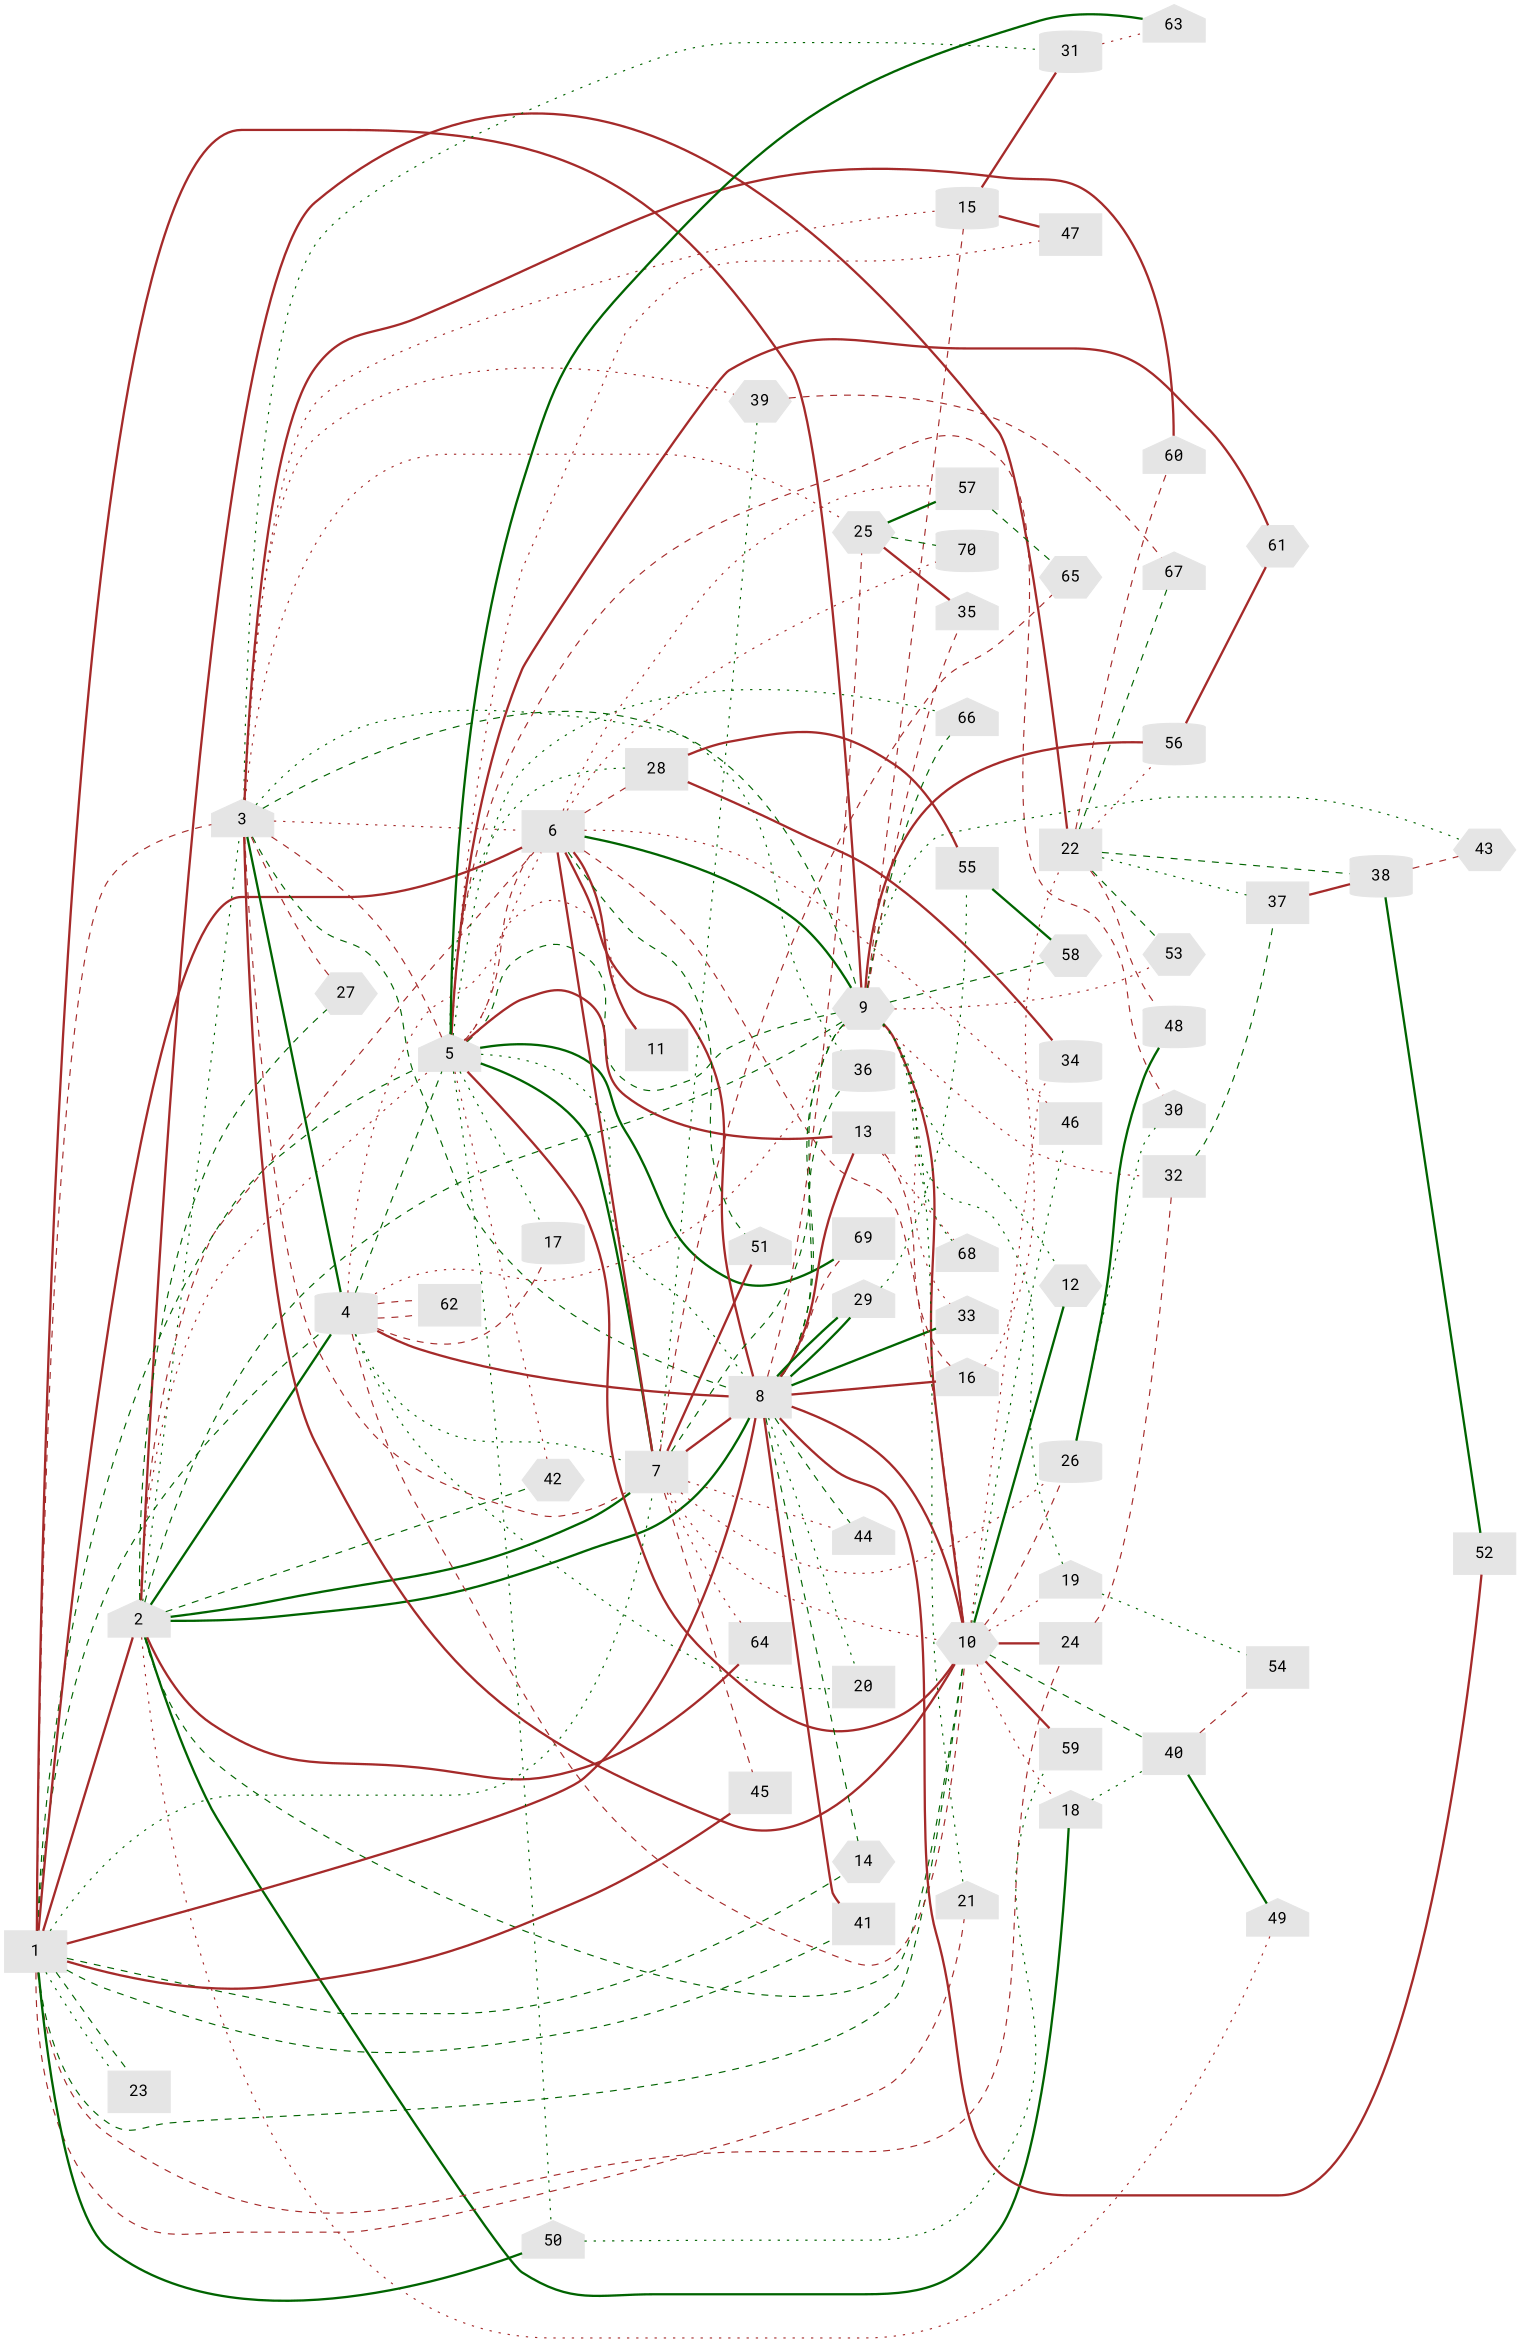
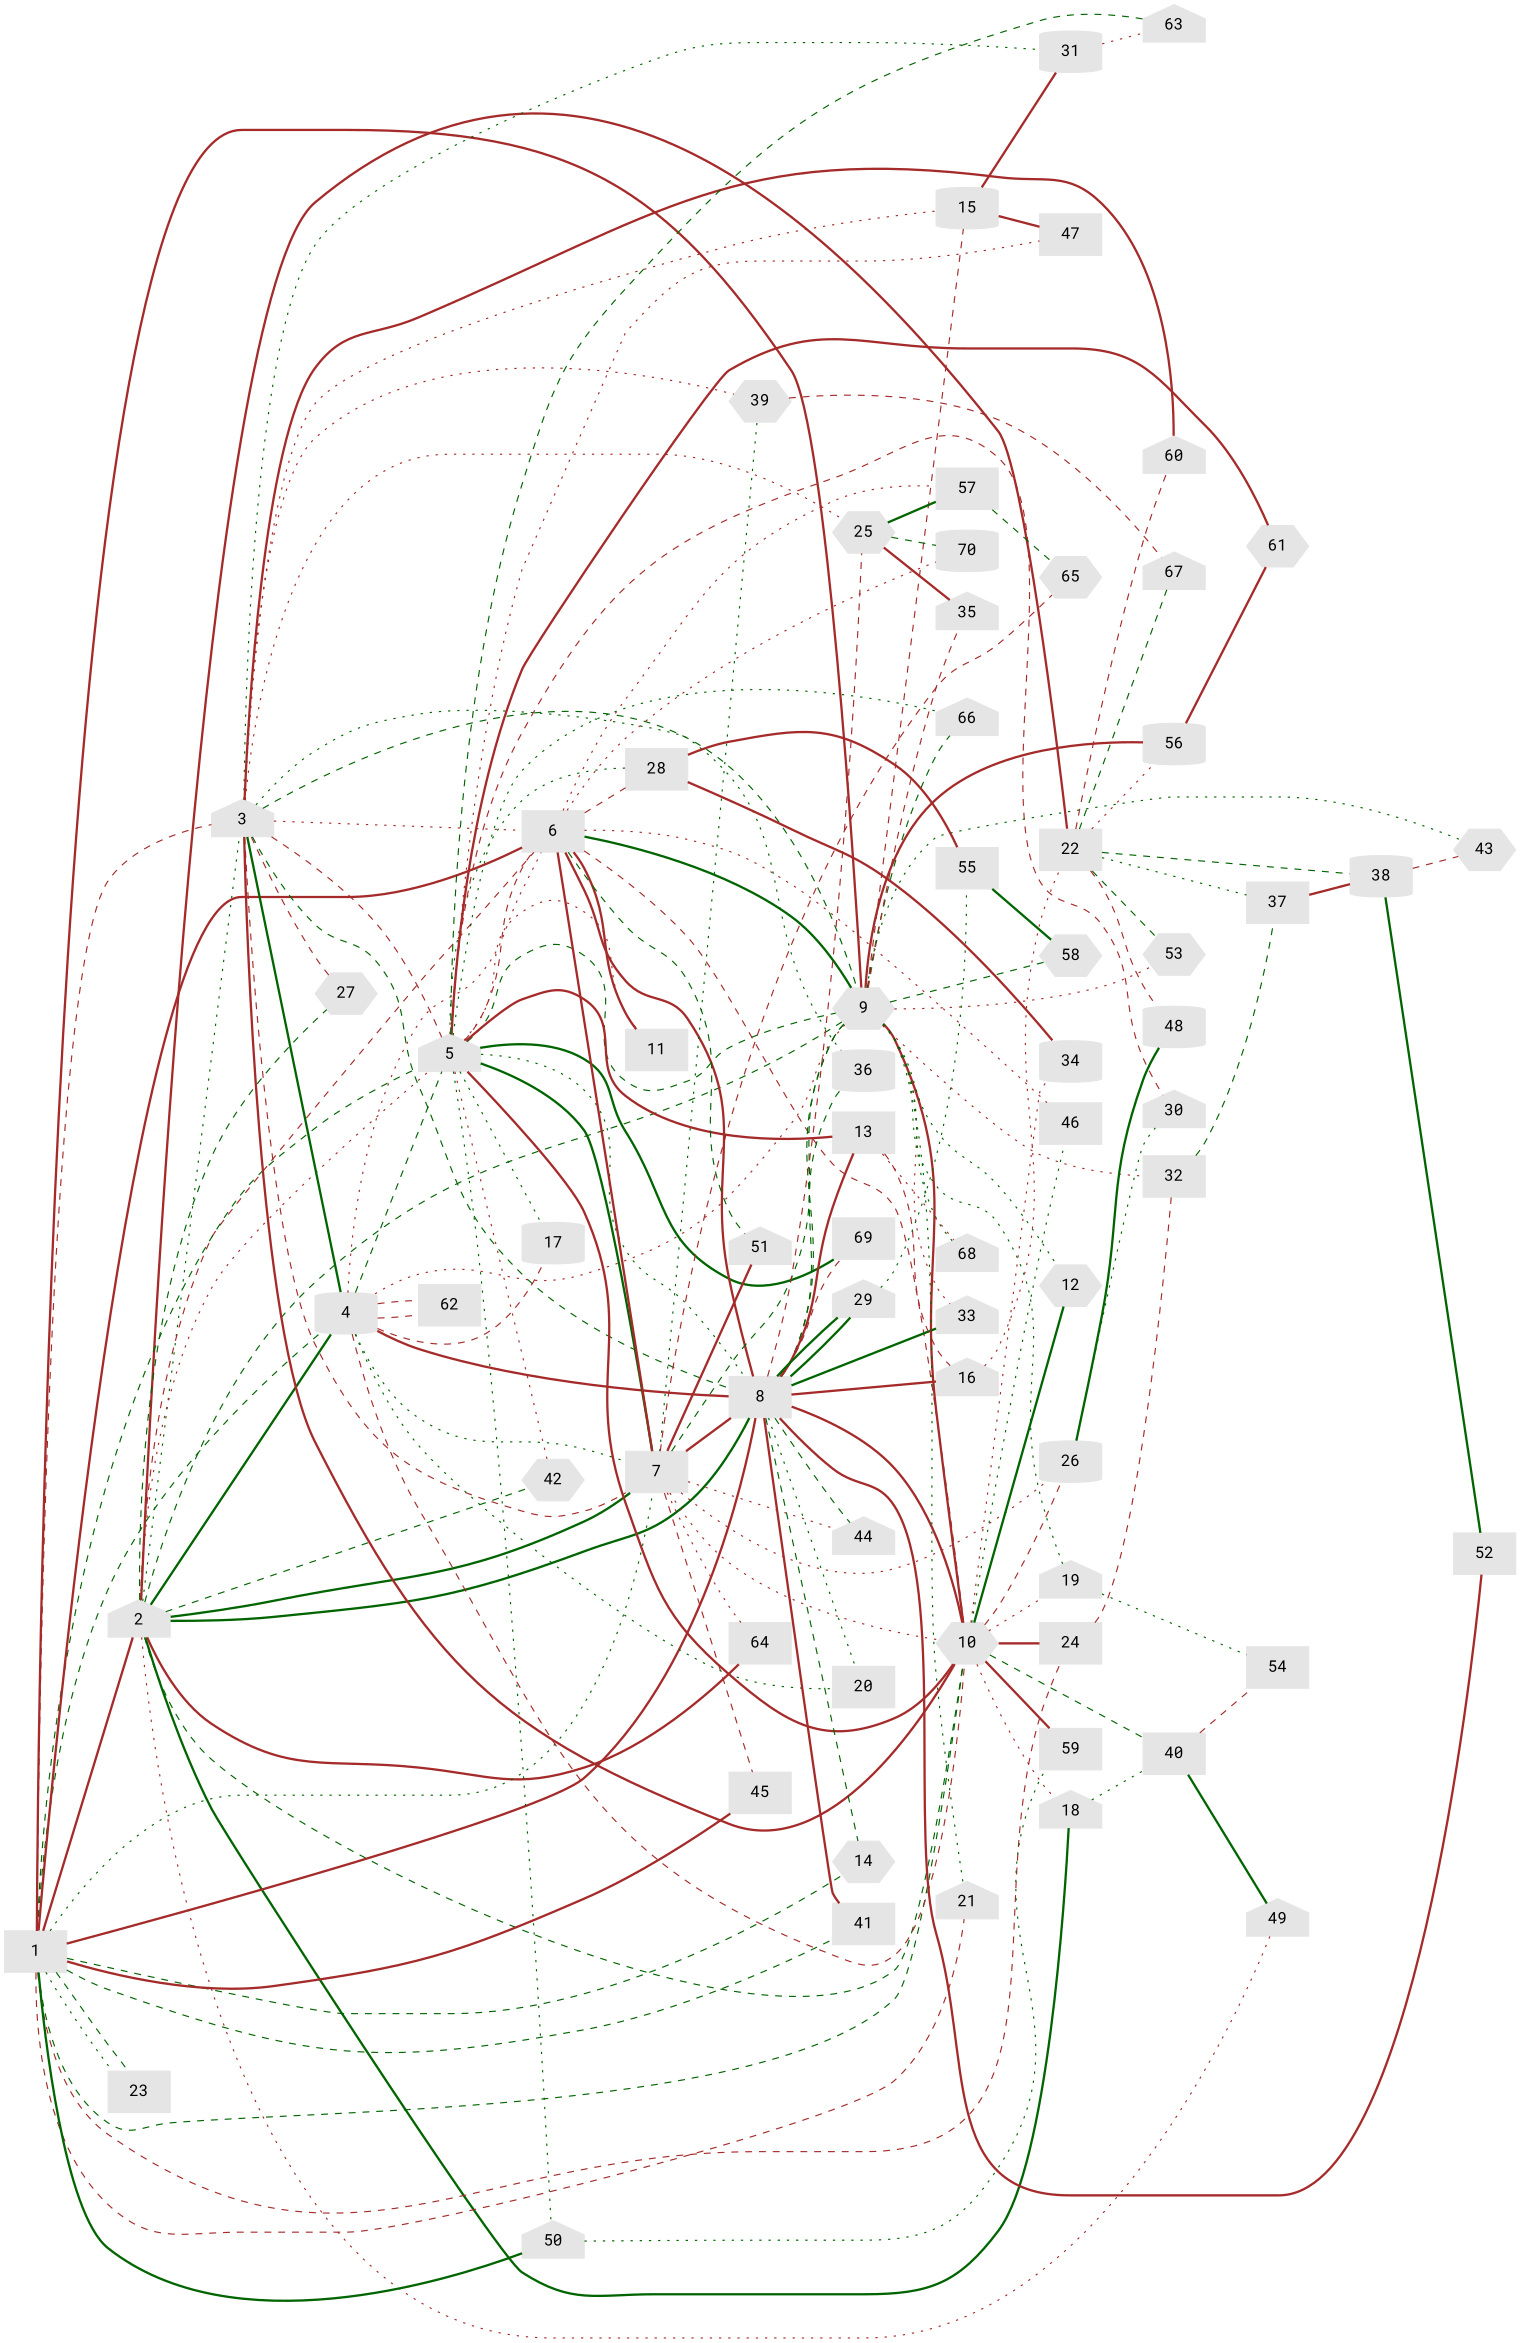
edge "63" -- "5": style bold -> dashed
